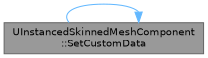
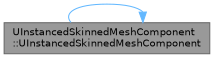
node "UInstancedSkinnedMeshComponent ::SetCustomData": label "UInstancedSkinnedMeshComponent ::SetCustomData" -> "UInstancedSkinnedMeshComponent ::UInstancedSkinnedMeshComponent"
